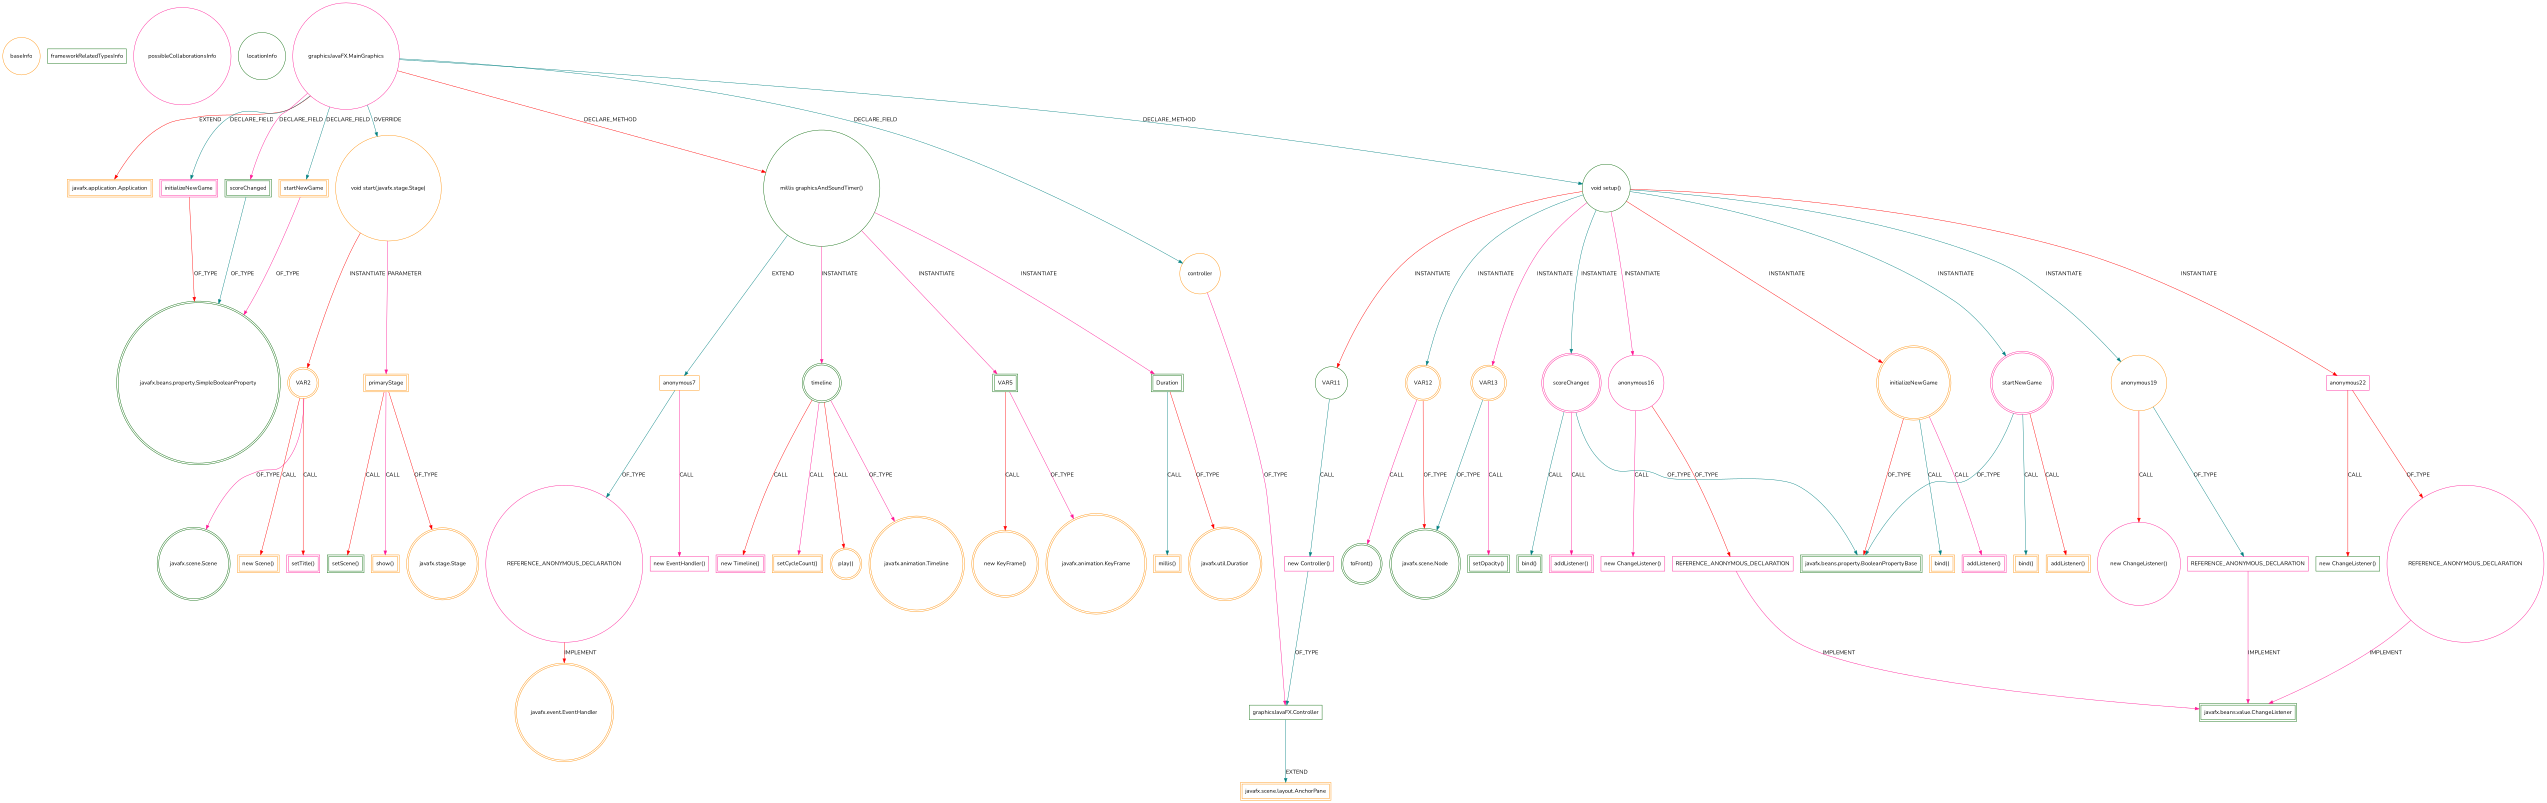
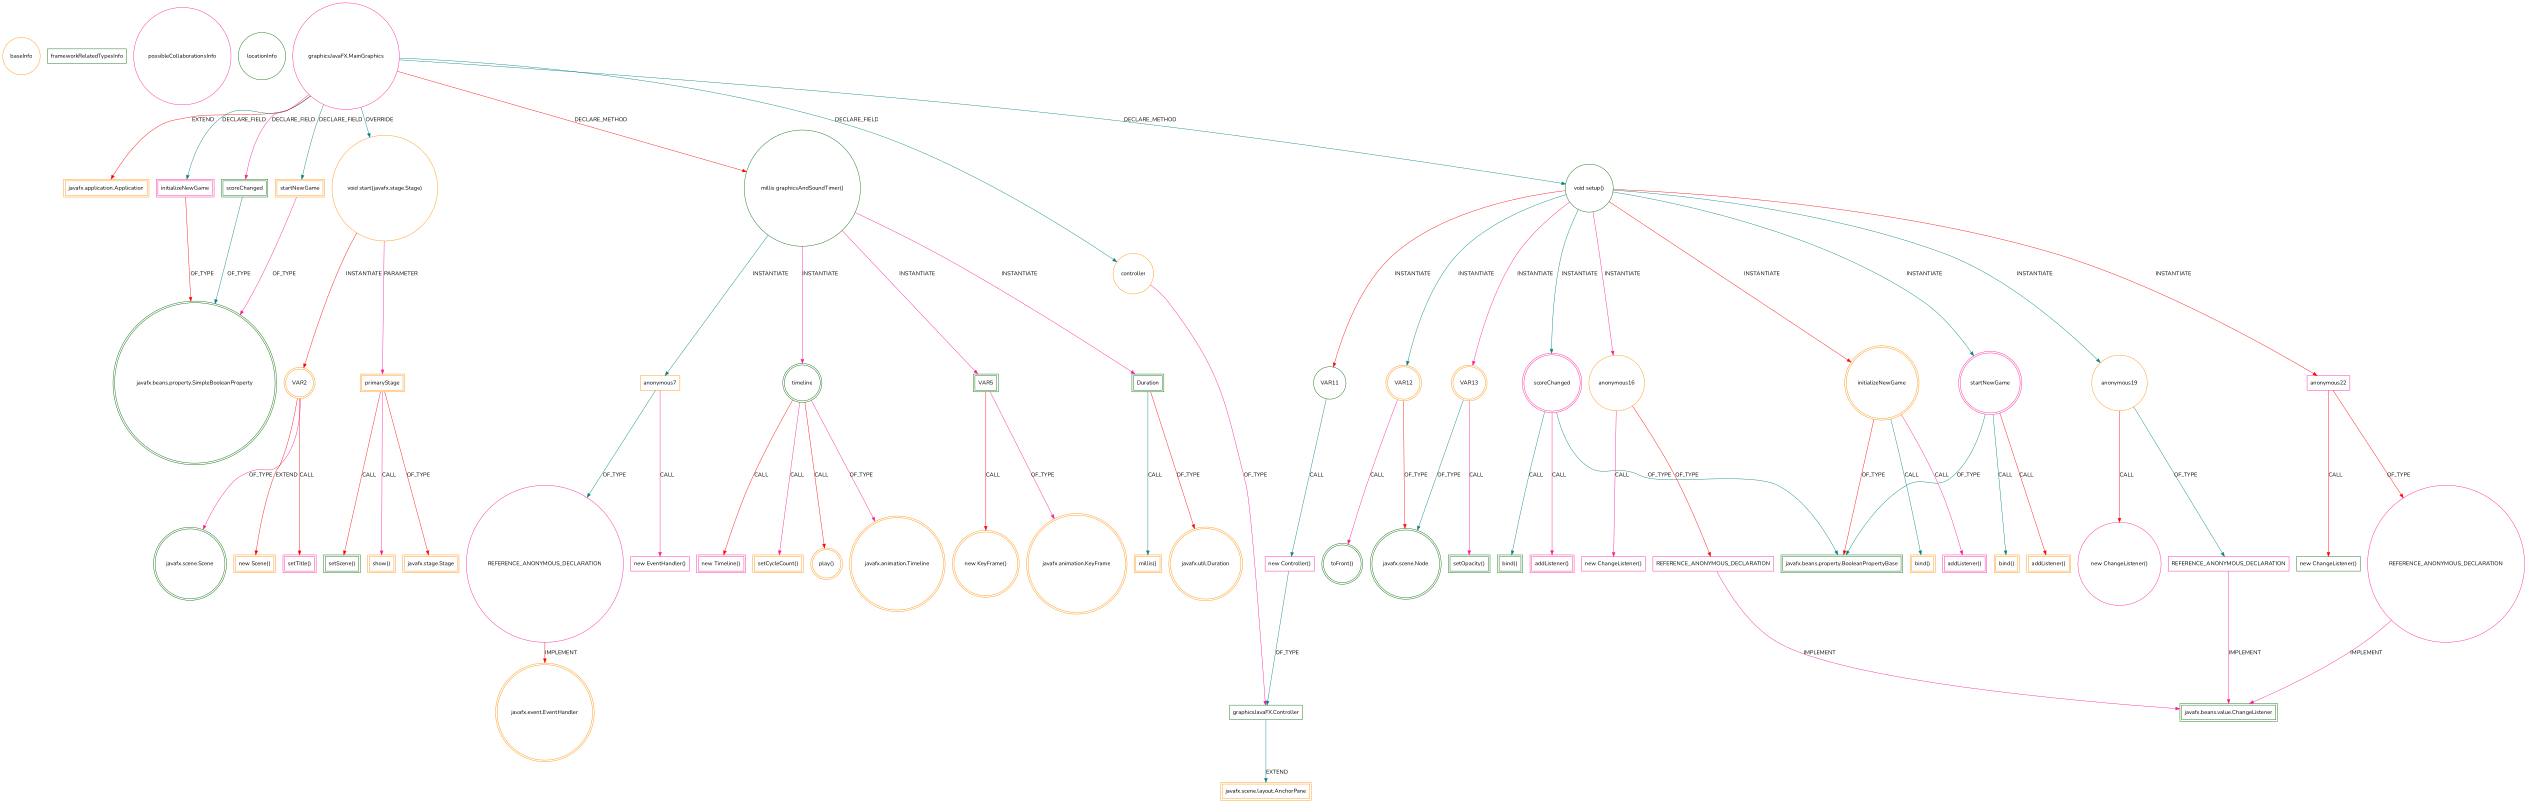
edge "millis graphicsAndSoundTimer()" -> "anonymous7": label "EXTEND" -> "INSTANTIATE"
node "anonymous16": color deeppink -> darkorange
edge "VAR2" -> "new Scene()": label "CALL" -> "EXTEND"
node "javafx.stage.Stage": shape circle -> box
